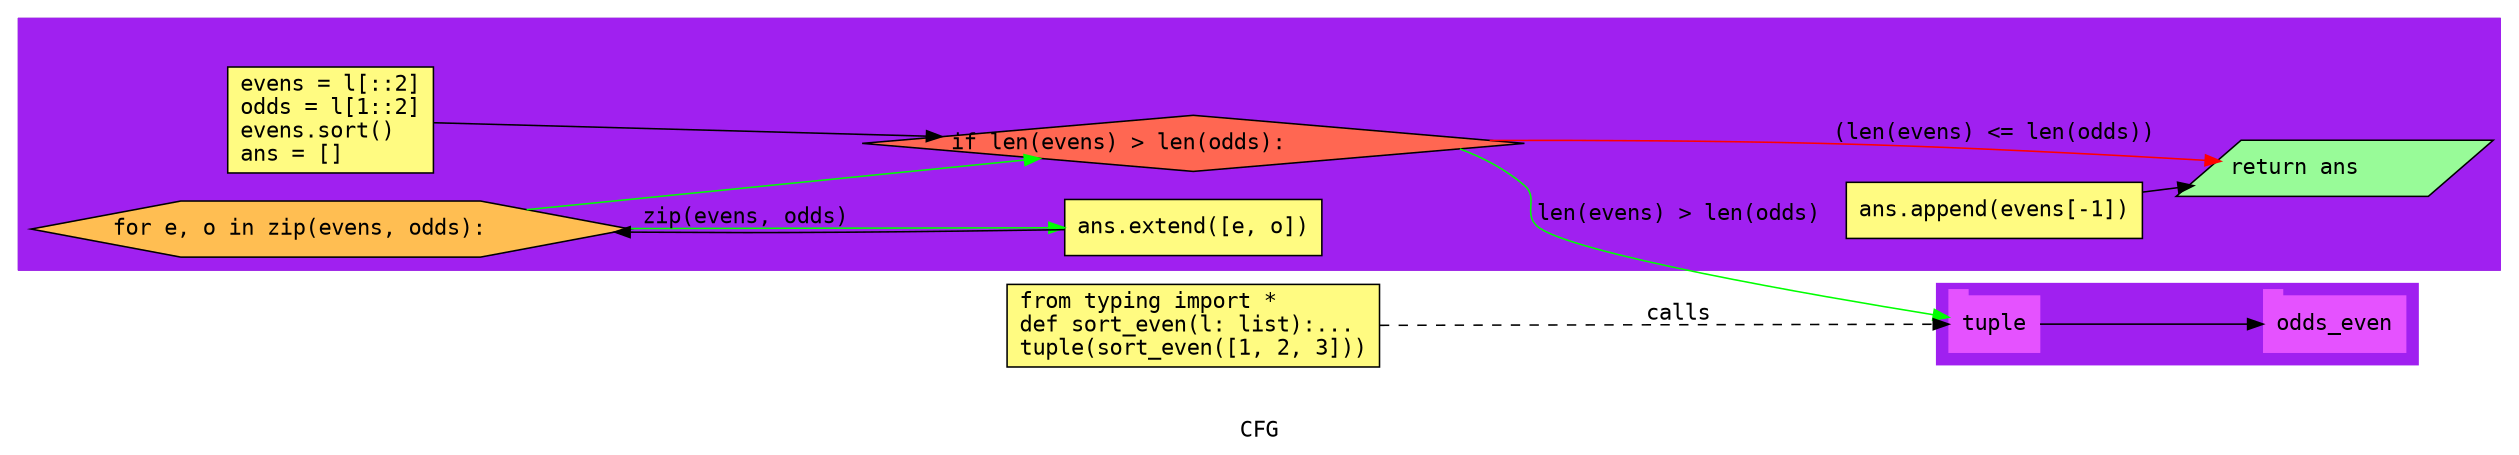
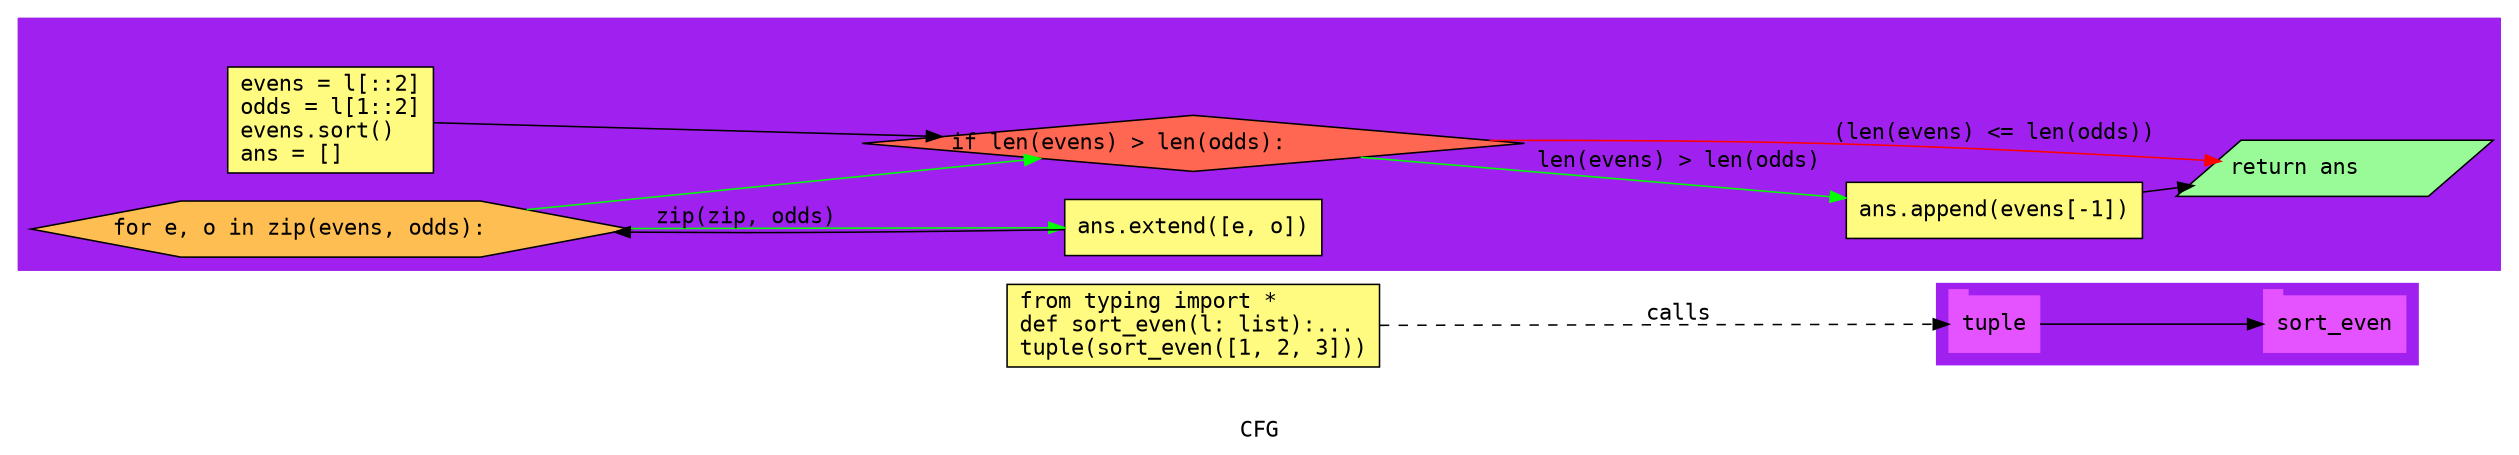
edge "for e, o in zip(evens, odds):" -> "ans.extend([e, o])": label "zip(evens, odds)" -> "zip(zip, odds)"
edge "if len(evens) > len(odds):" -> "tuple": now "if len(evens) > len(odds):" -> "ans.append(evens[-1])"
node "odds_even": label "odds_even" -> "sort_even"
